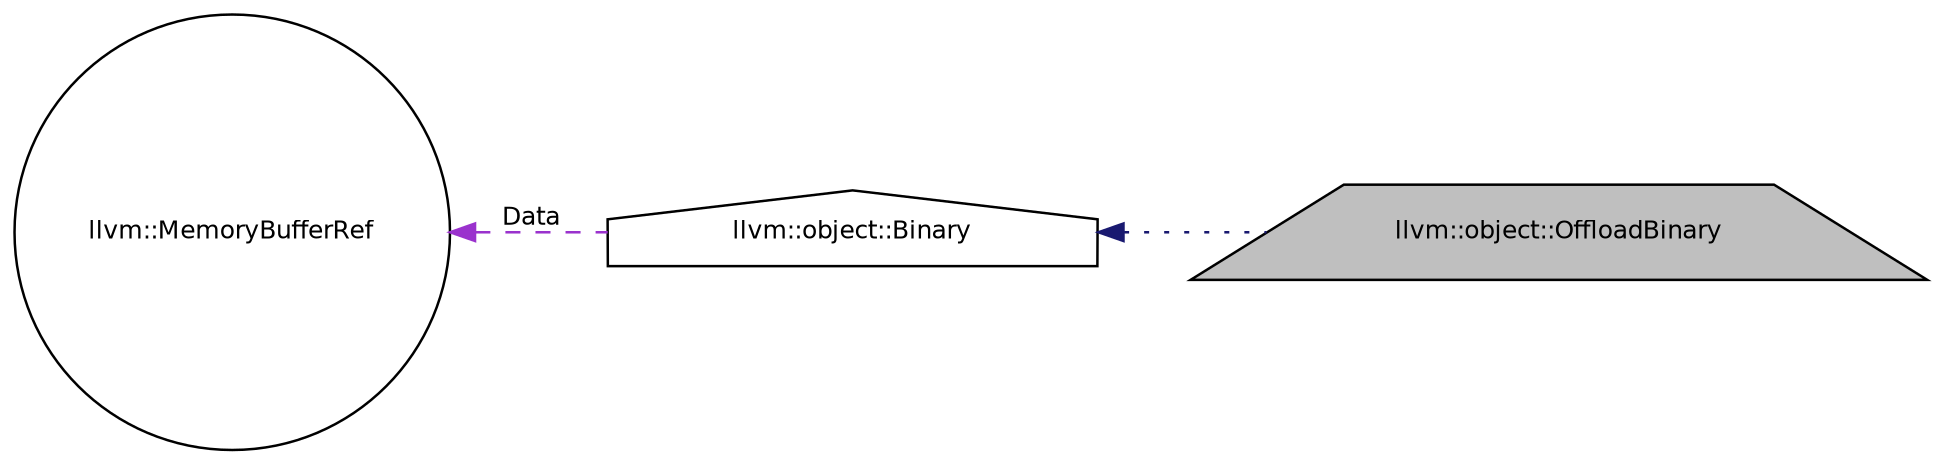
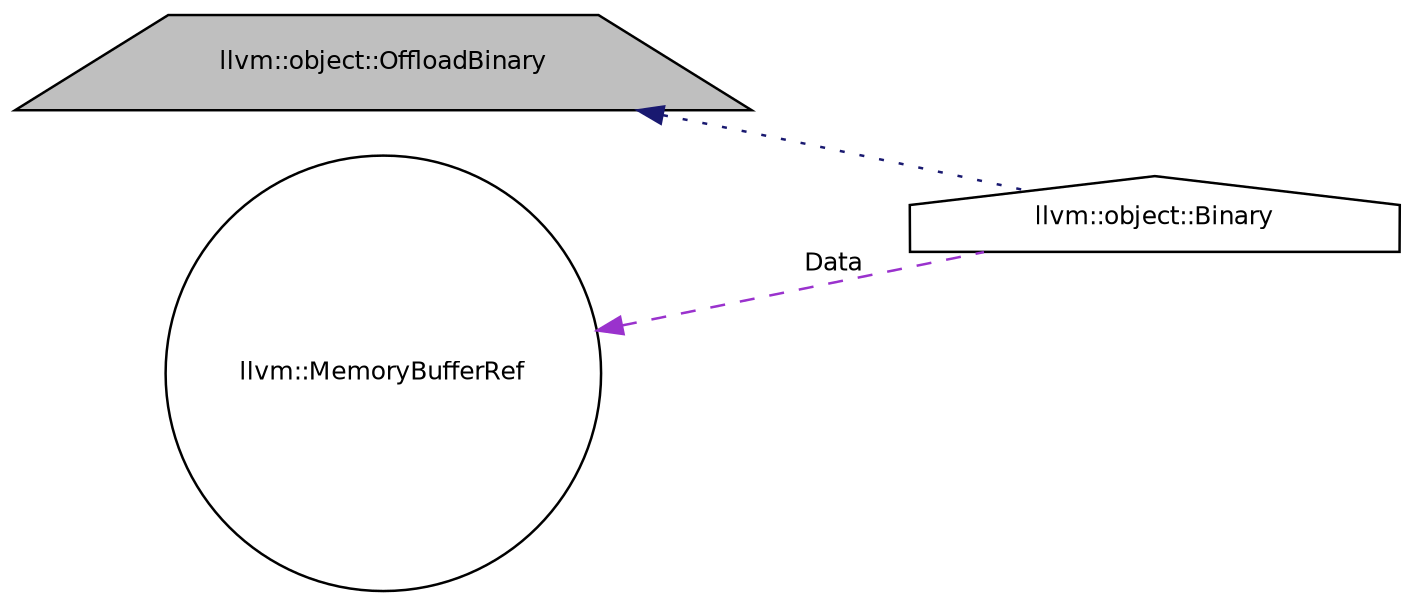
edge "llvm::object::OffloadBinary" -> "llvm::object::Binary": reversed
